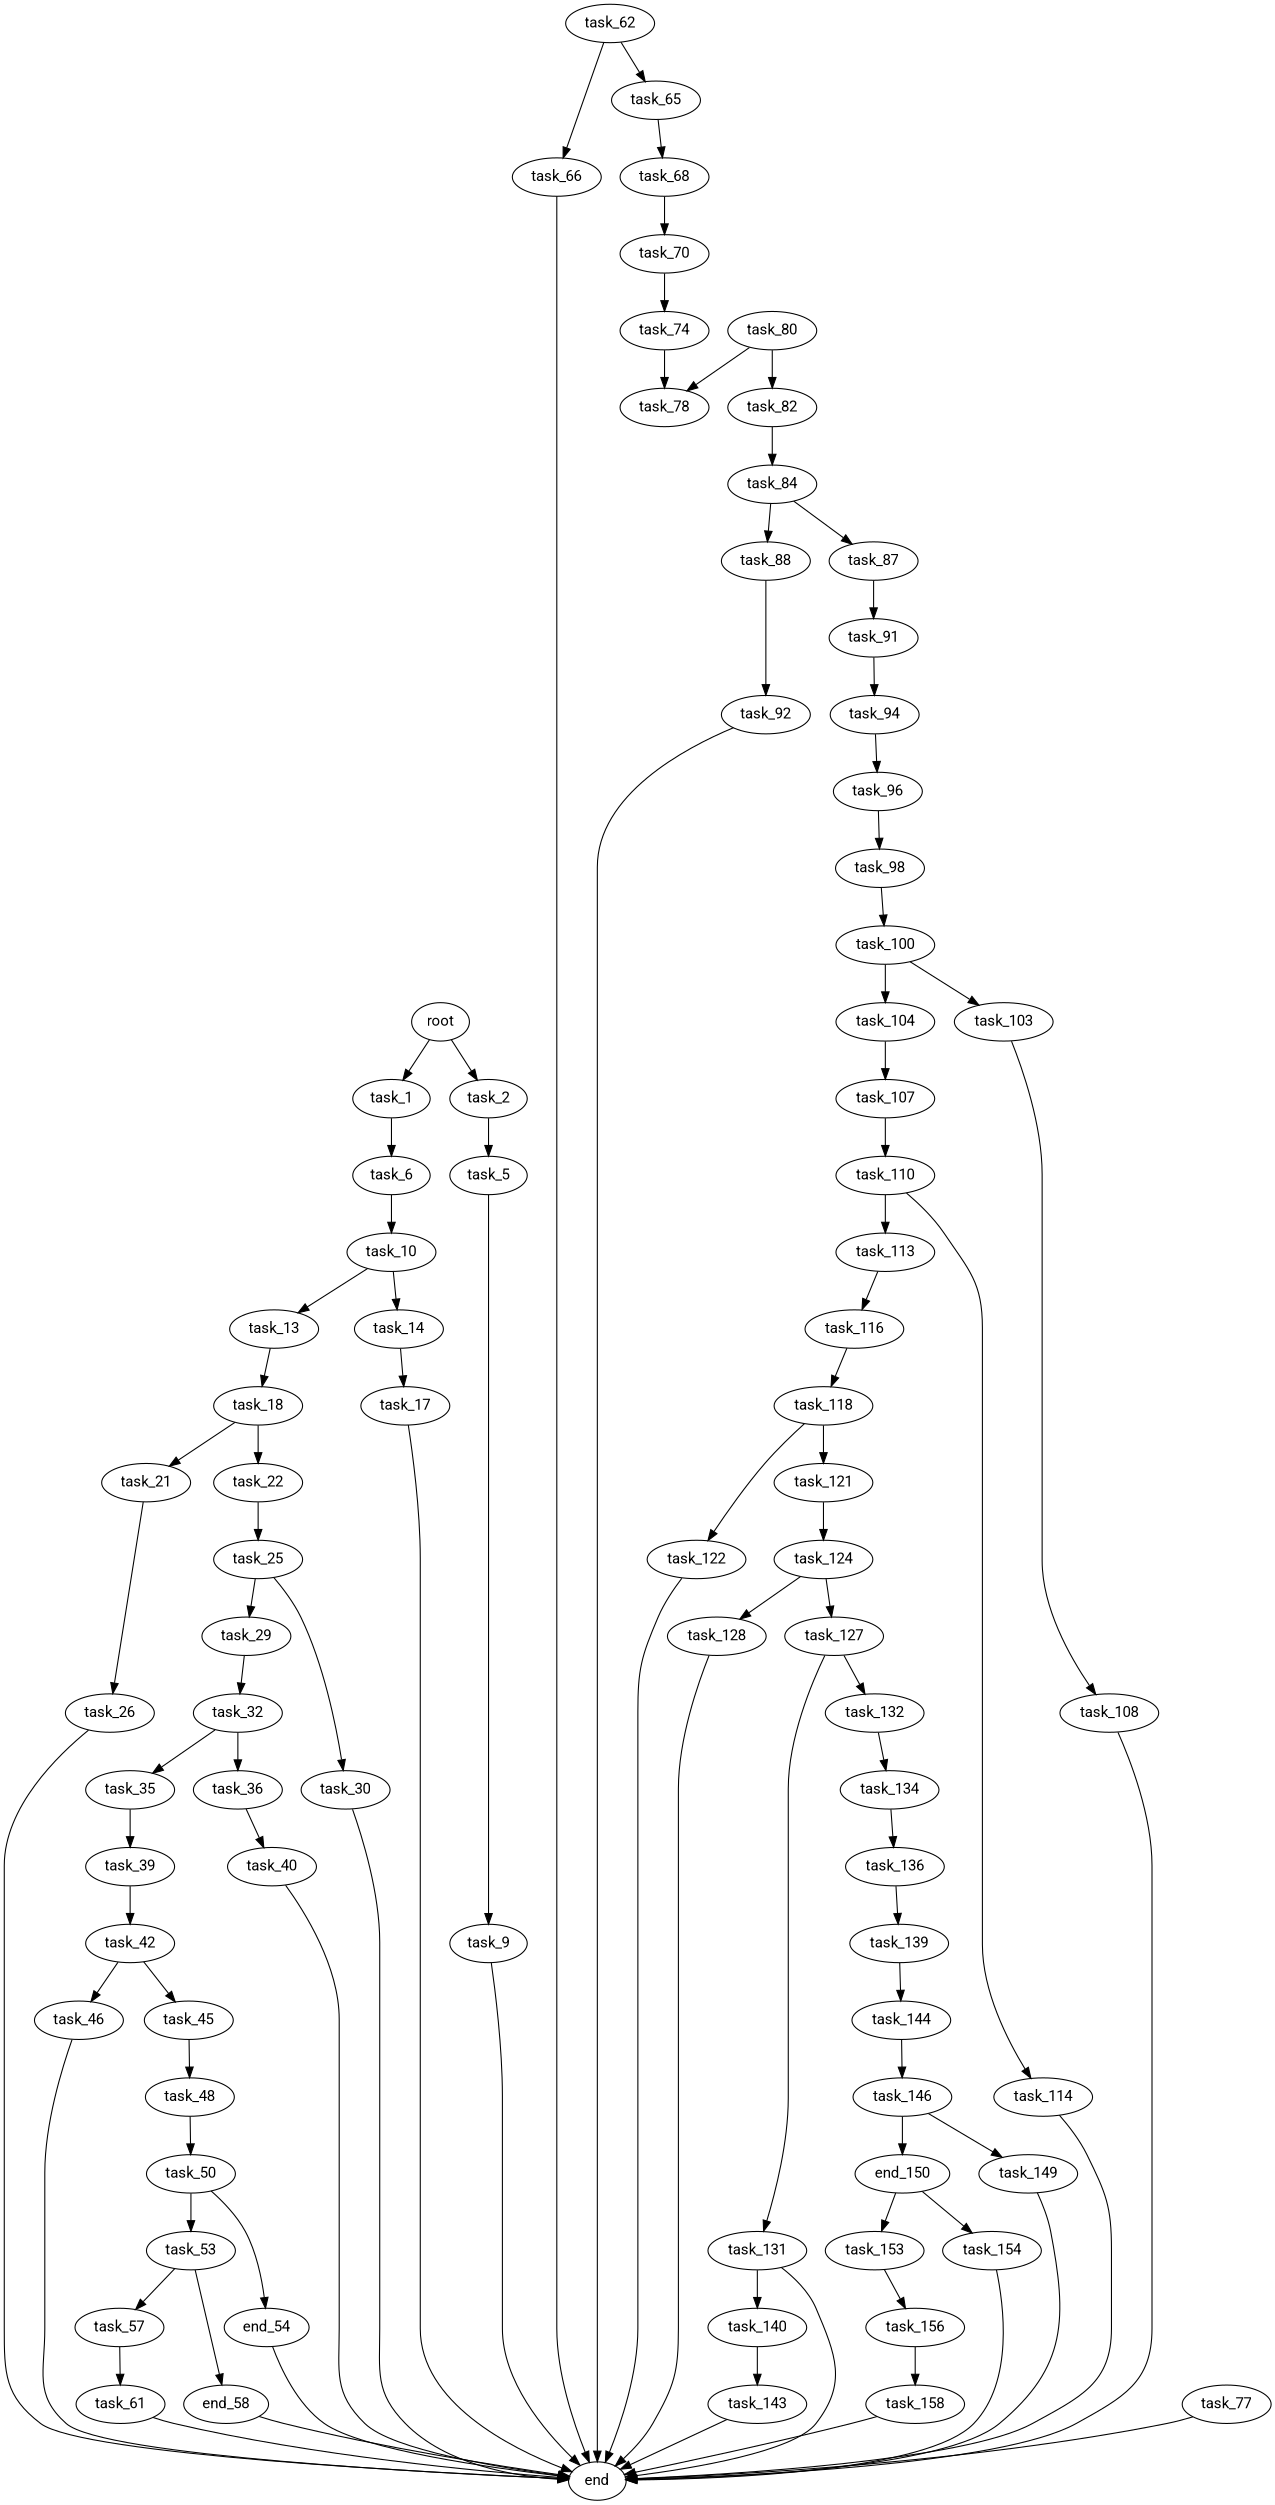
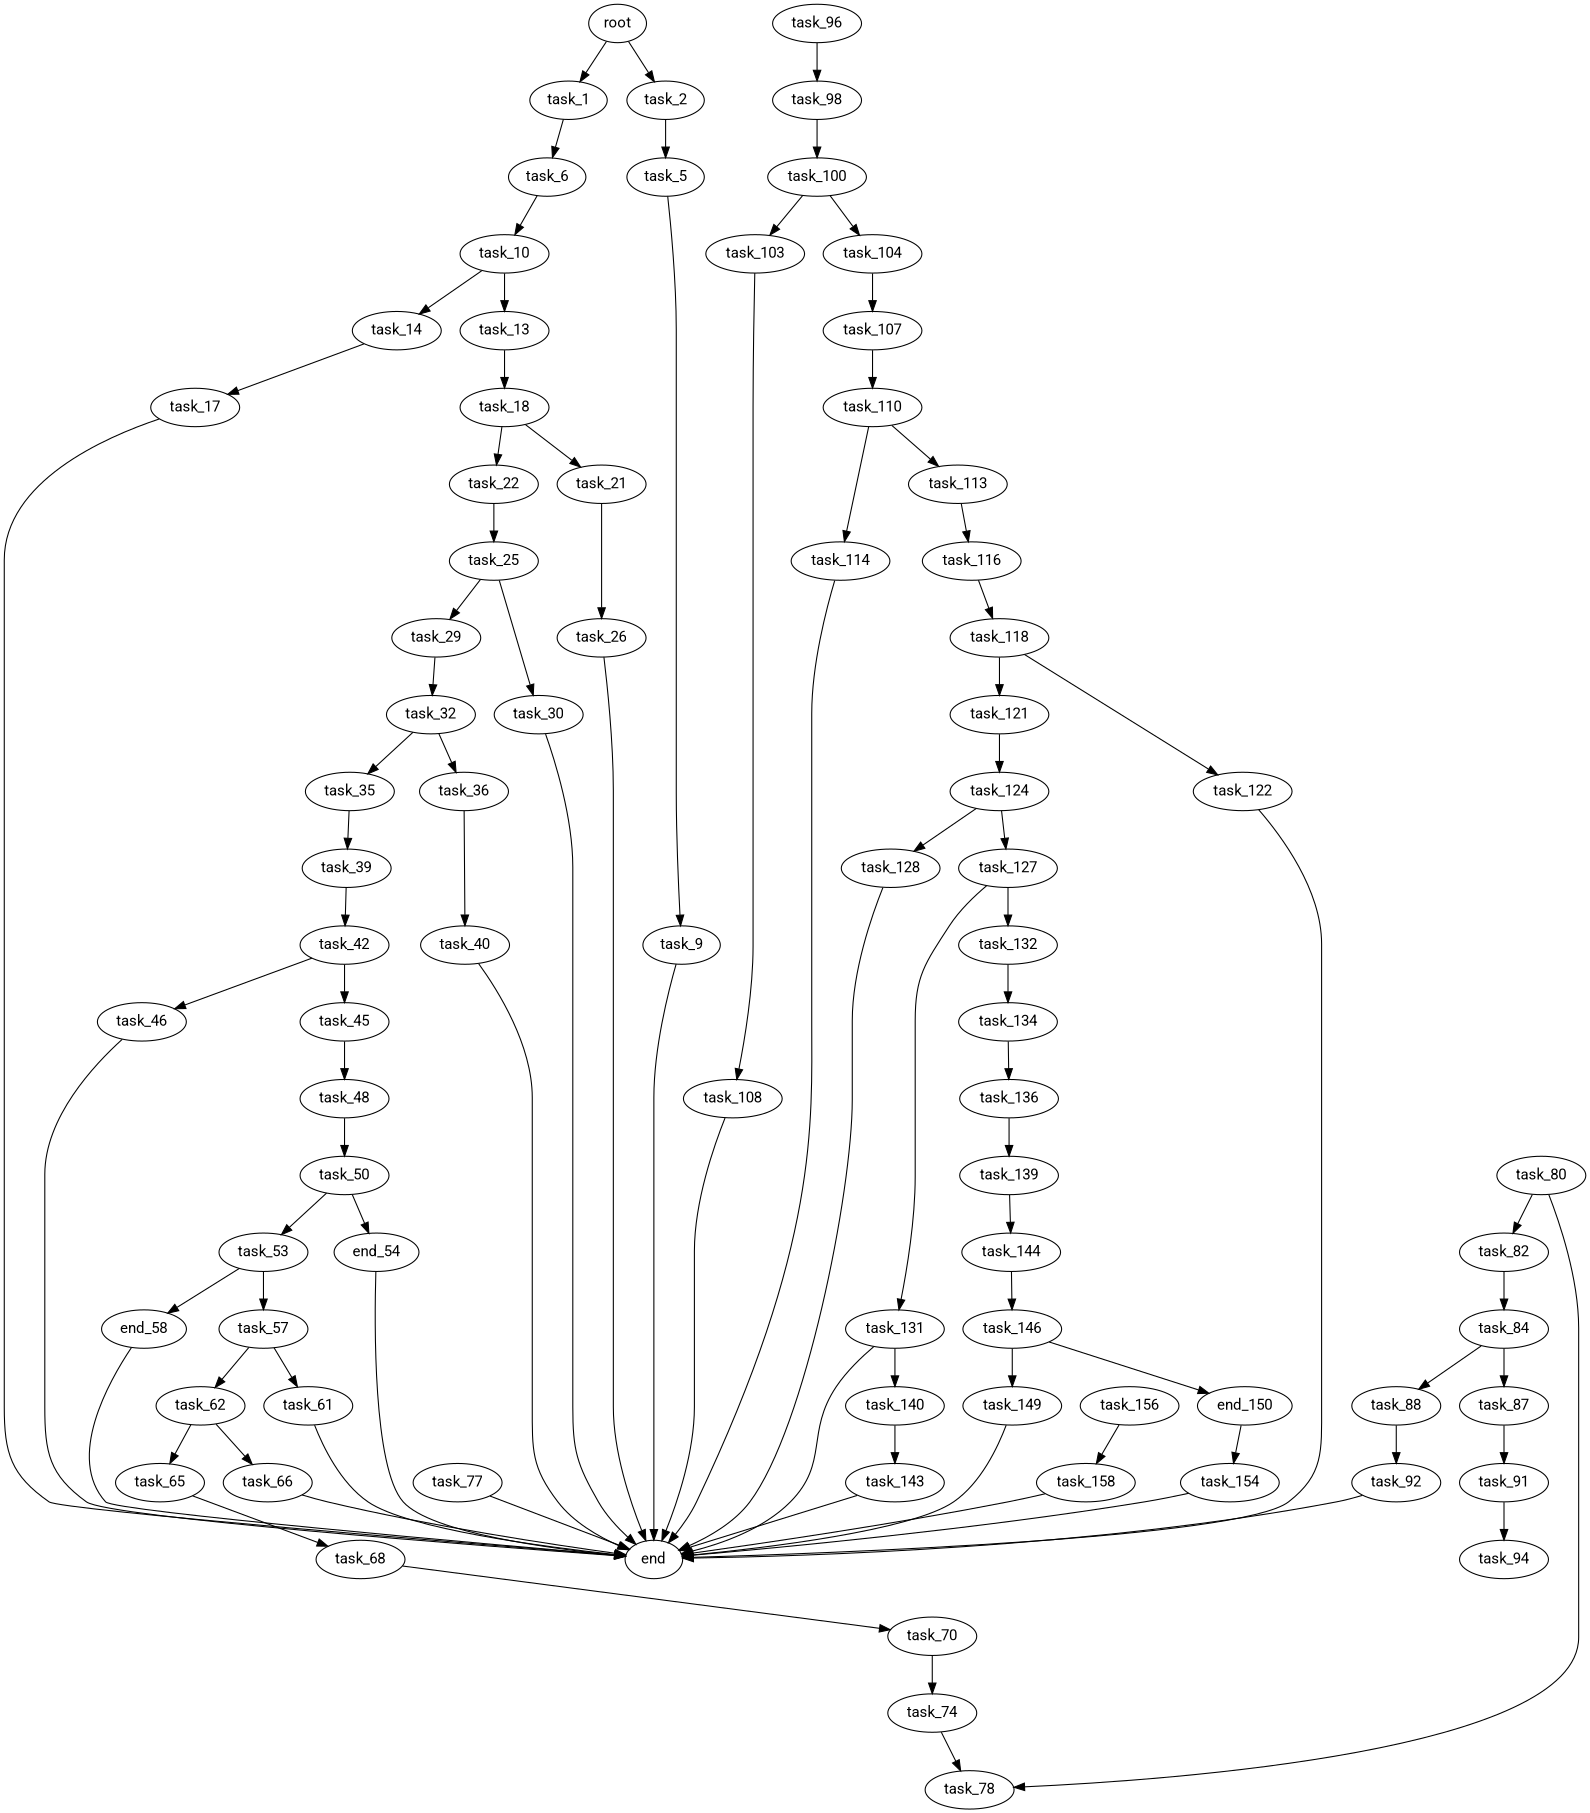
edge "task_94" -> "task_96": removed
edge "task_57" -> "task_62": added
node "task_153": removed
